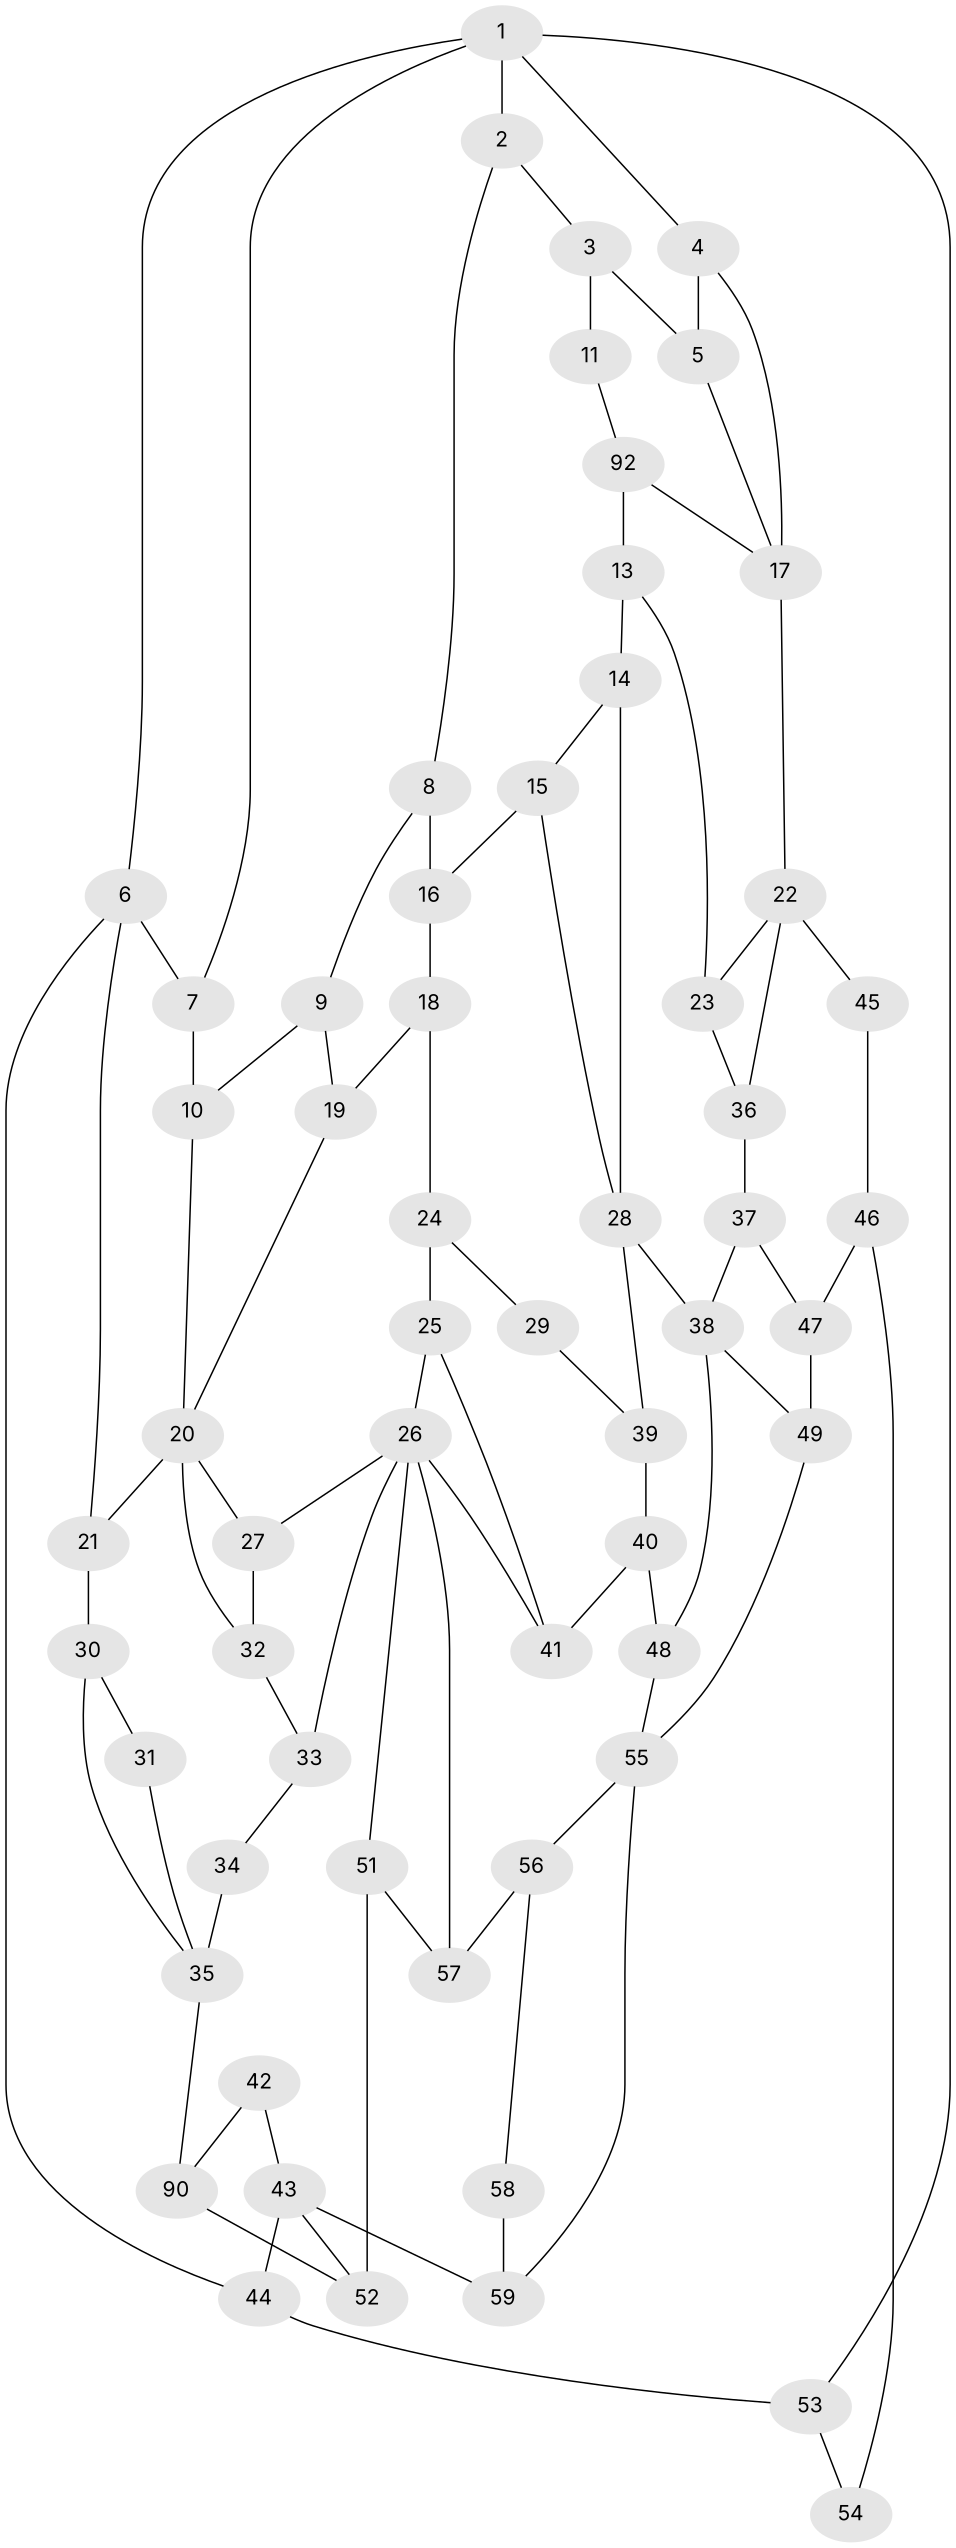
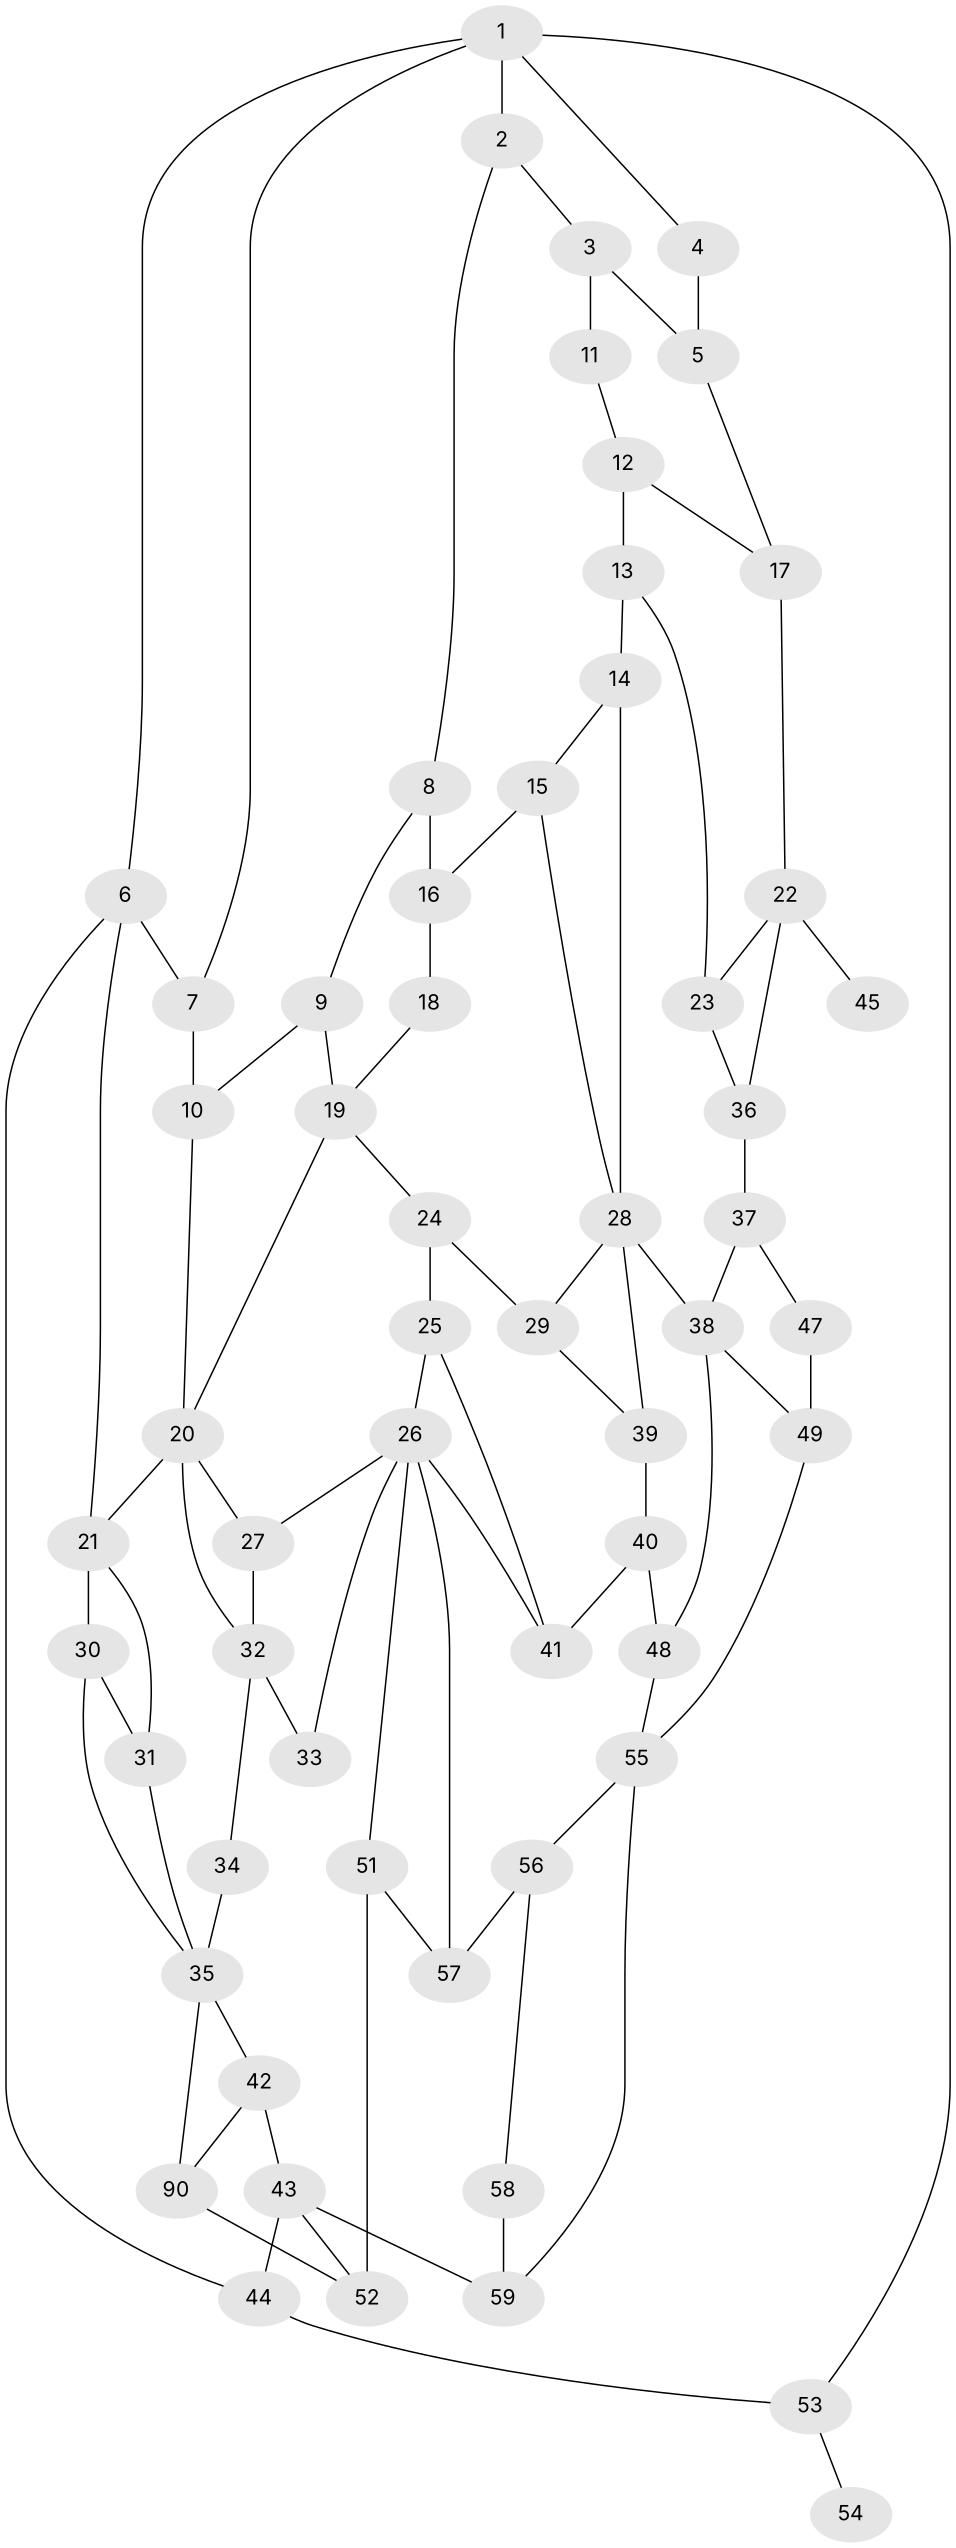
edge "4" -- "17": removed
node "92": label "92" -> "12"
edge "18" -- "24": now "19" -- "24"
node "46": removed
edge "28" -- "29": added
edge "21" -- "31": added
edge "33" -- "34": now "32" -- "34"
edge "35" -- "42": added
